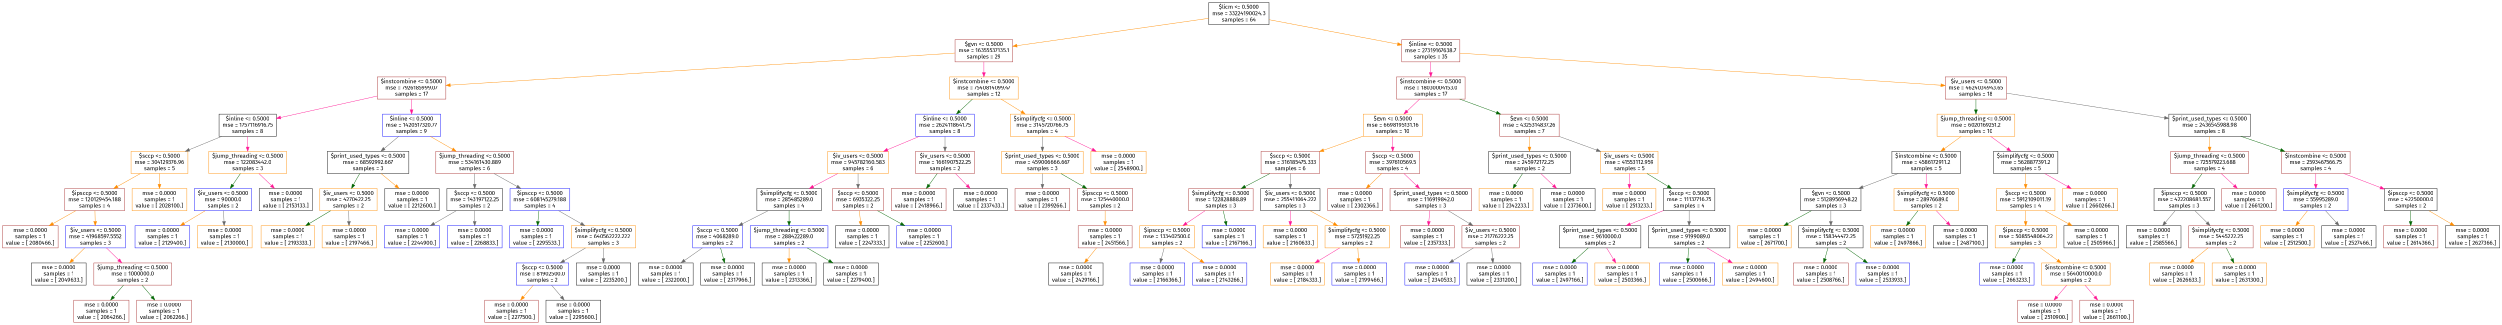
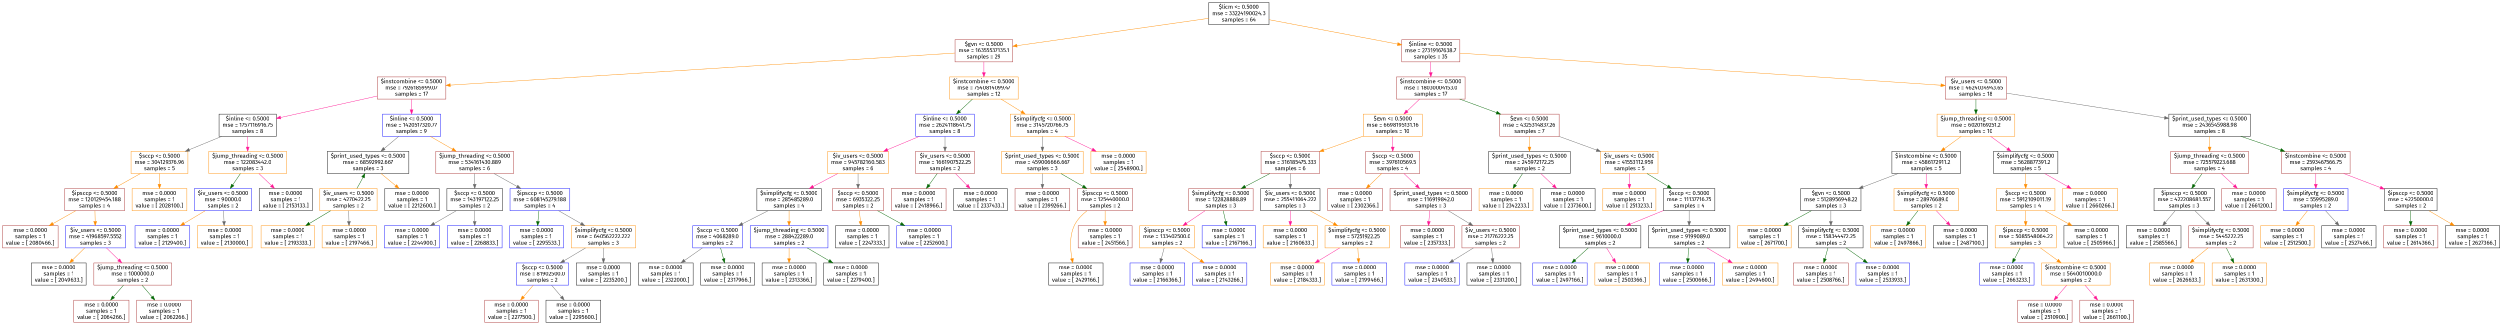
edge "$print_used_types <= 0.5000 mse = 68592992.667 samples = 3" -> "$iv_users <= 0.5000 mse = 4270422.25 samples = 2": reversed
edge "$simplifycfg <= 0.5000 mse = 285485289.0 samples = 4" -> "$jump_threading <= 0.5000 mse = 288422289.0 samples = 2": color darkgreen -> darkorange
edge "mse = 0.0000 samples = 1 value = [ 2451566.]" -> "mse = 0.0000 samples = 1 value = [ 2429166.]": now "$ipsccp <= 0.5000 mse = 125440000.0 samples = 2" -> "mse = 0.0000 samples = 1 value = [ 2429166.]"
